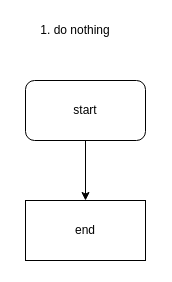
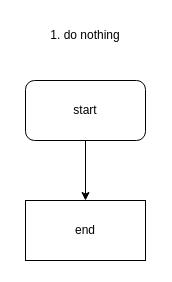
node "1. do nothing": moved (76, 31) -> (86, 36)
